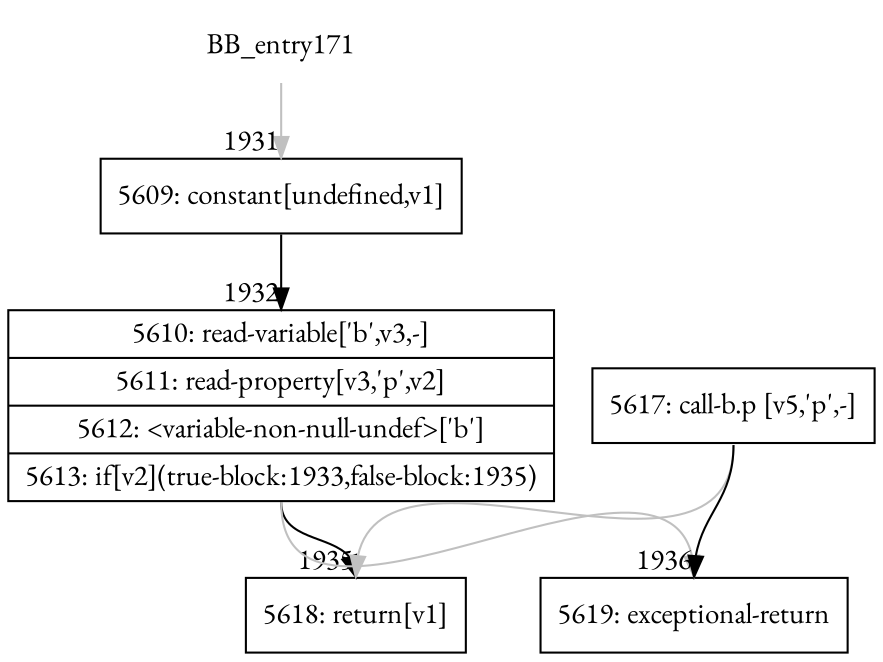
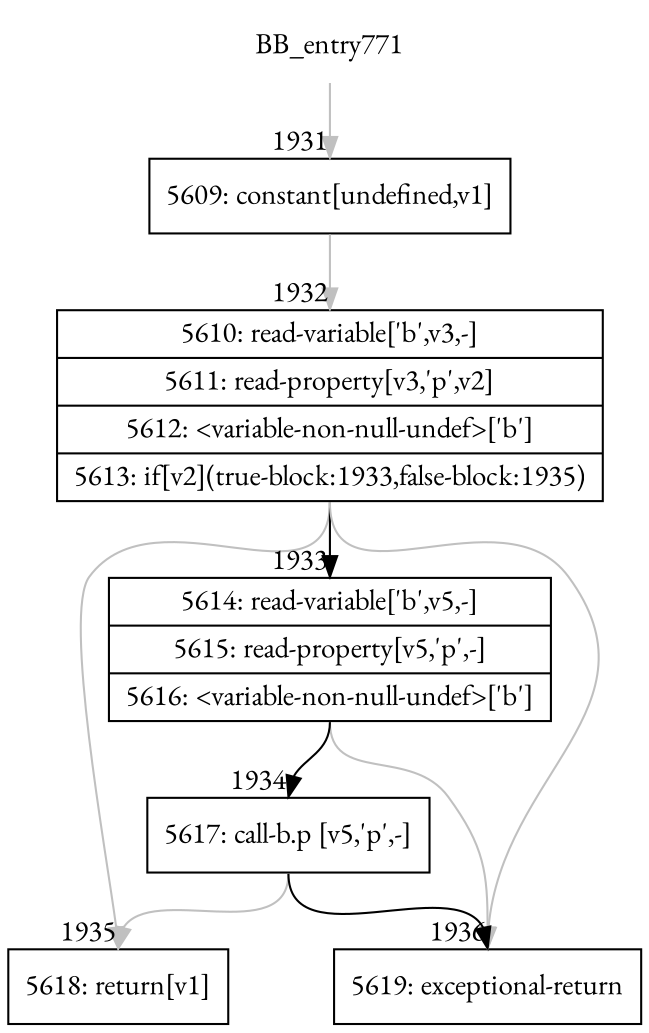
node "BB_entry171": label "BB_entry171" -> "BB_entry771"
edge "5609: constant[undefined,v1]" -> "5610: read-variable['b',v3,-]": color black -> gray
edge "5610: read-variable['b',v3,-]" -> "5618: return[v1]": color black -> gray
node "5614: read-variable['b',v5,-]": added
